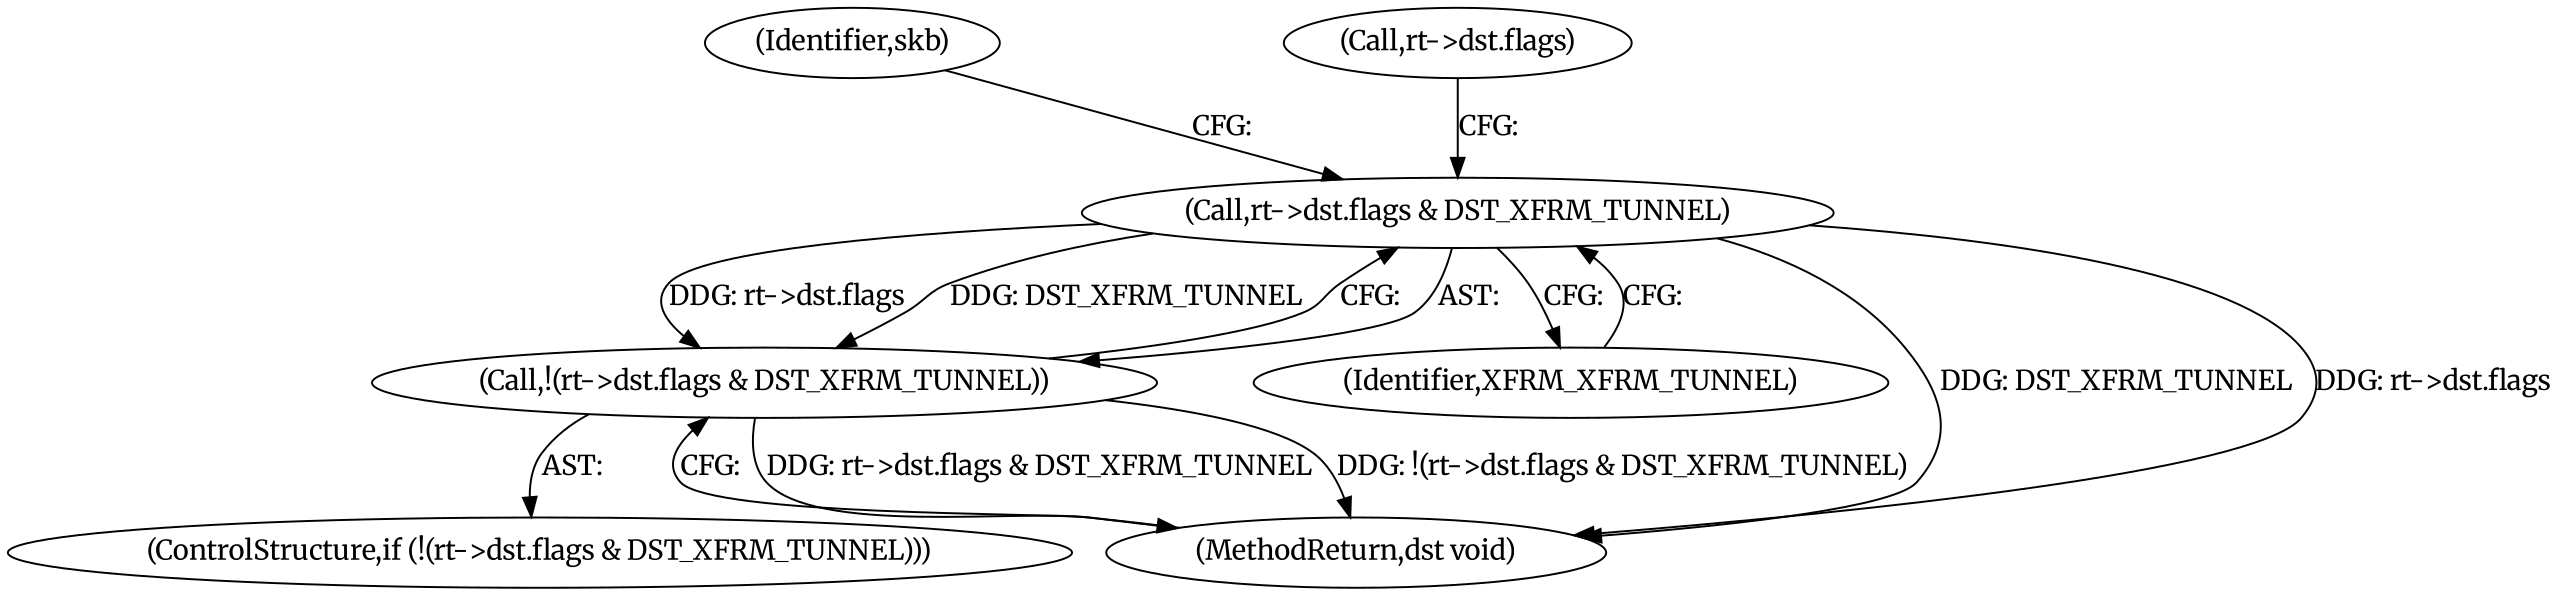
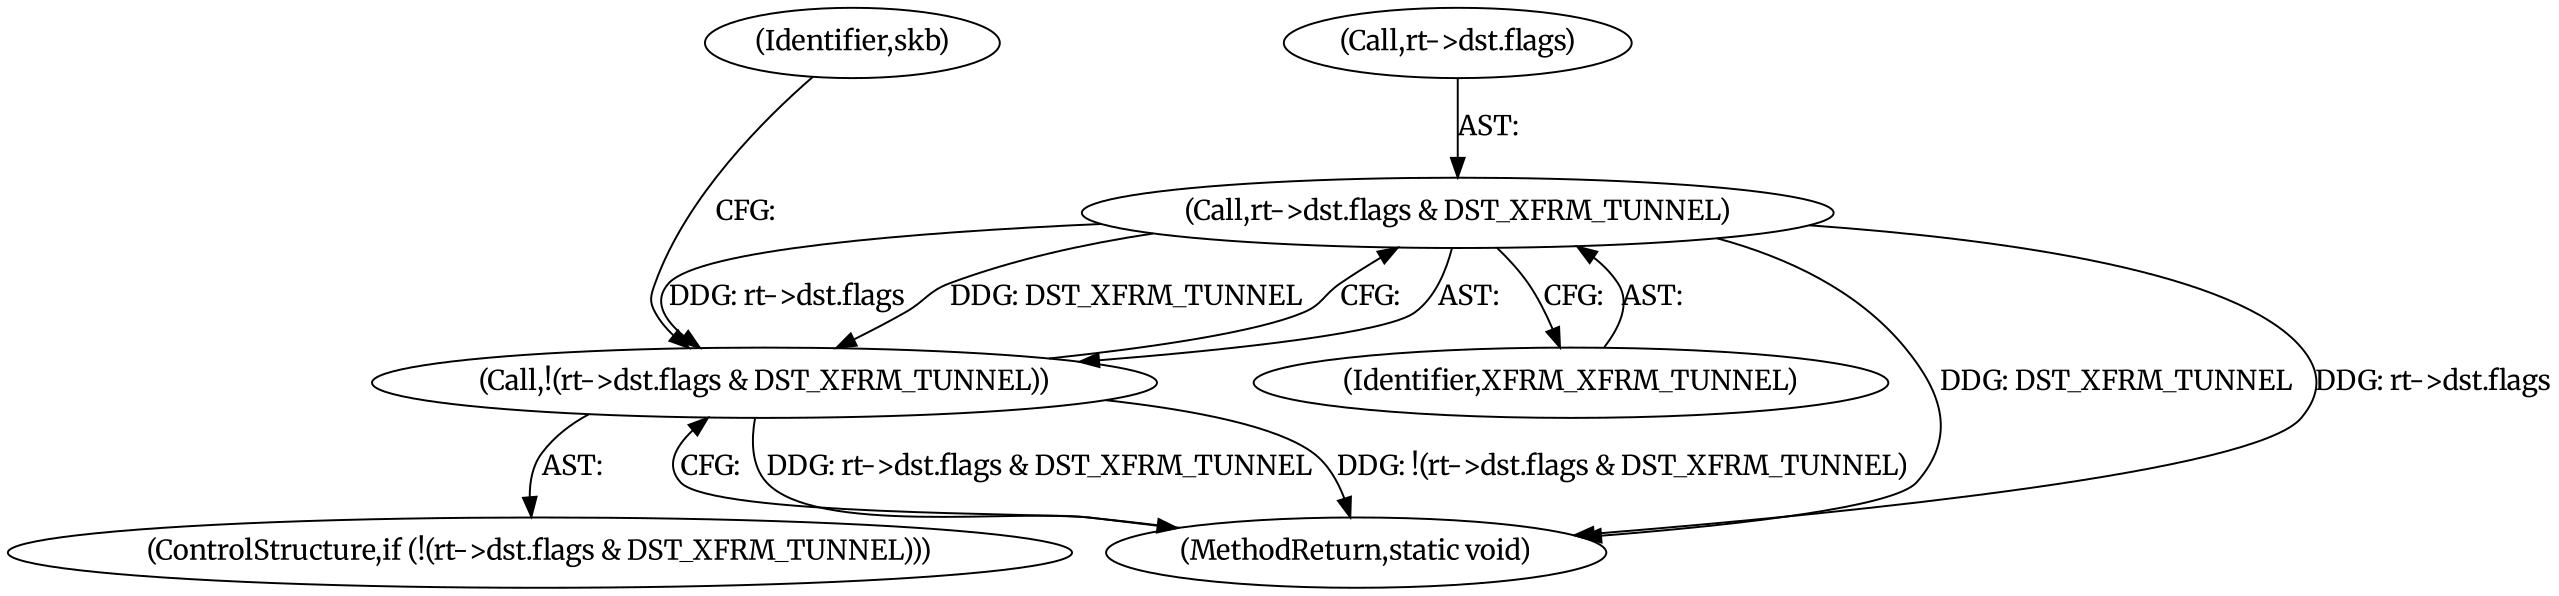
edge "(Identifier,skb)" -> "(Call,rt->dst.flags & DST_XFRM_TUNNEL)": now "(Identifier,skb)" -> "(Call,!(rt->dst.flags & DST_XFRM_TUNNEL))"
edge "(Call,rt->dst.flags)" -> "(Call,rt->dst.flags & DST_XFRM_TUNNEL)": label "CFG: " -> "AST: "
edge "(Identifier,XFRM_XFRM_TUNNEL)" -> "(Call,rt->dst.flags & DST_XFRM_TUNNEL)": label "CFG: " -> "AST: "
node "(MethodReturn,dst void)": label "(MethodReturn,dst void)" -> "(MethodReturn,static void)"
